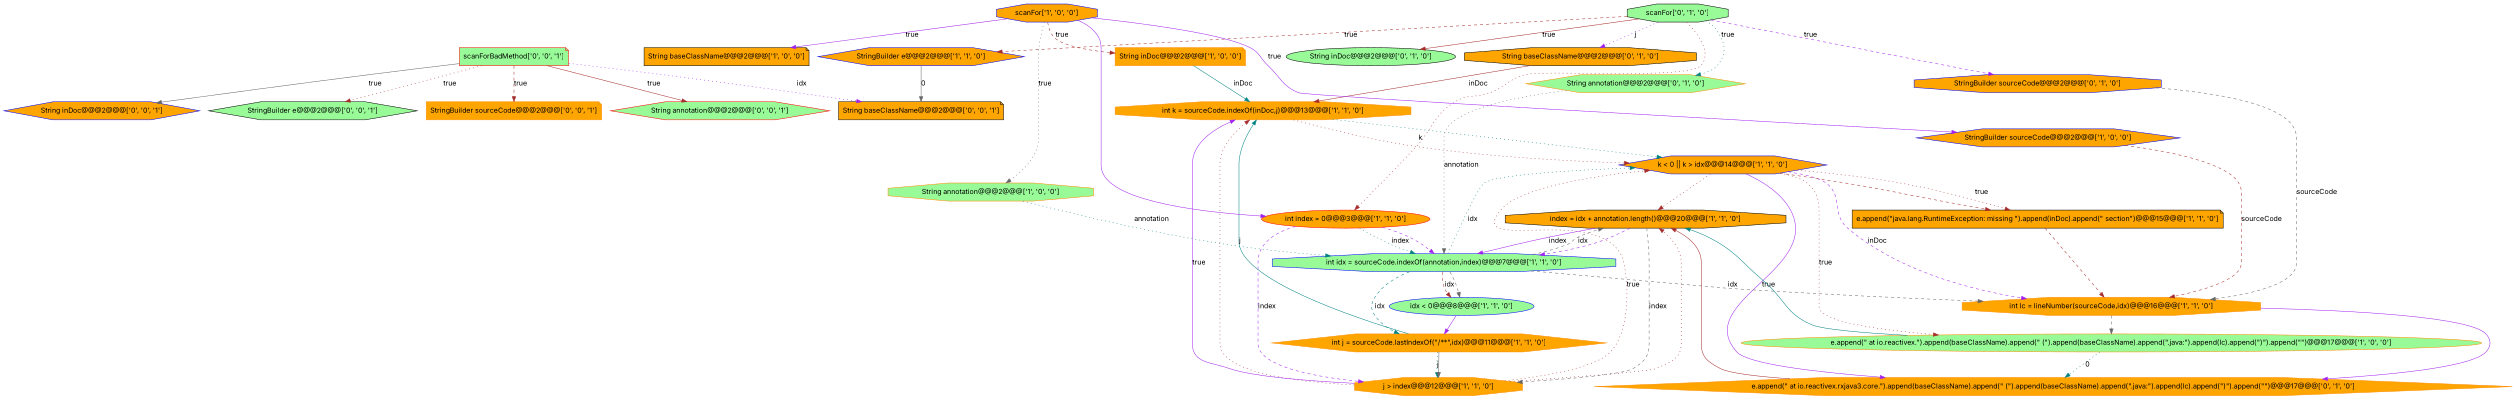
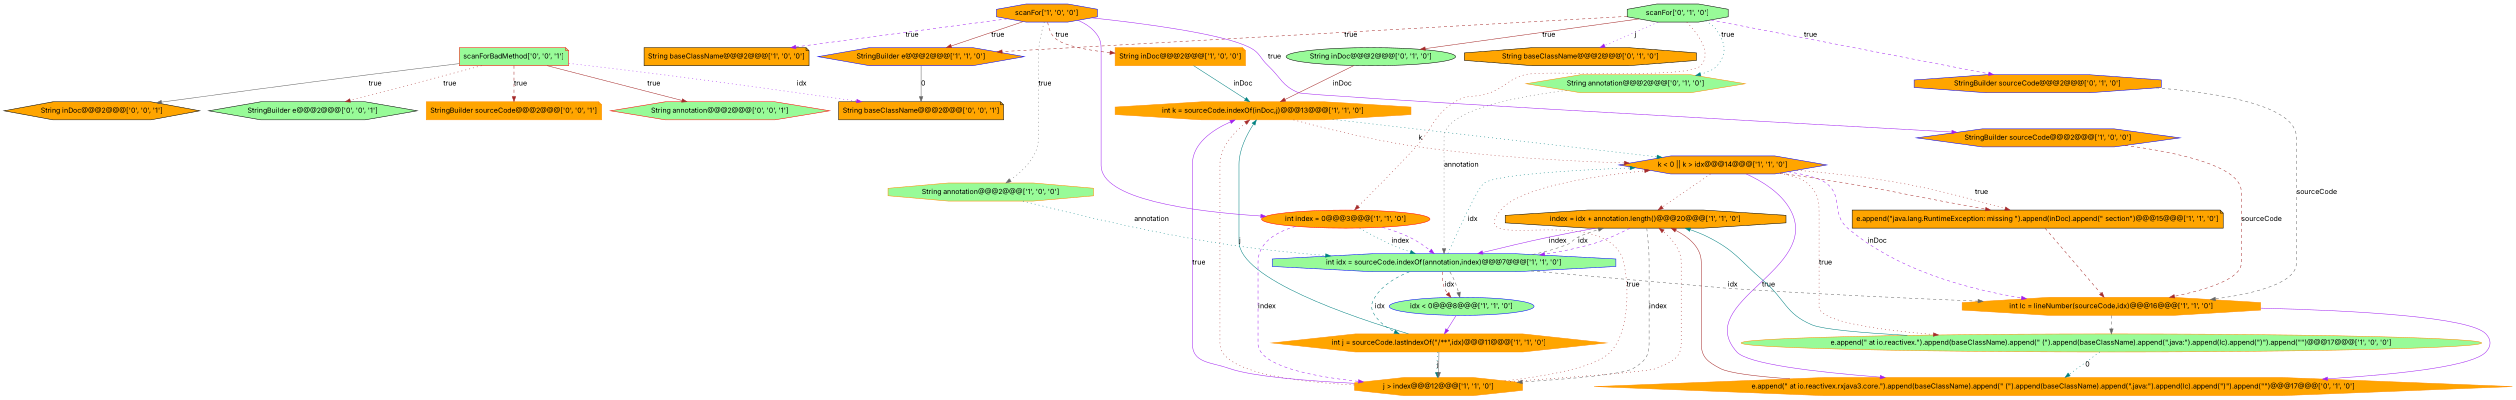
edge "scanFor['1', '0', '0']" -> "String baseClassName@@@2@@@['1', '0', '0']": style solid -> dashed
edge "scanFor['1', '0', '0']" -> "StringBuilder e@@@2@@@['1', '1', '0']": added, label "true"
edge "String baseClassName@@@2@@@['0', '1', '0']" -> "int k = sourceCode.indexOf(inDoc,j)@@@13@@@['1', '1', '0']": now "String inDoc@@@2@@@['0', '1', '0']" -> "int k = sourceCode.indexOf(inDoc,j)@@@13@@@['1', '1', '0']"
node "String inDoc@@@2@@@['0', '0', '1']": color blue -> black
